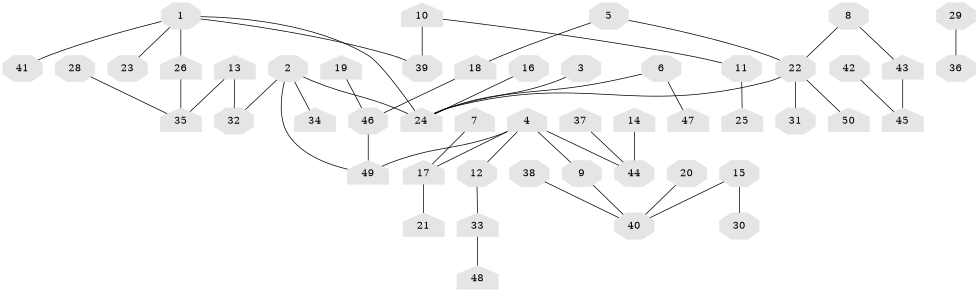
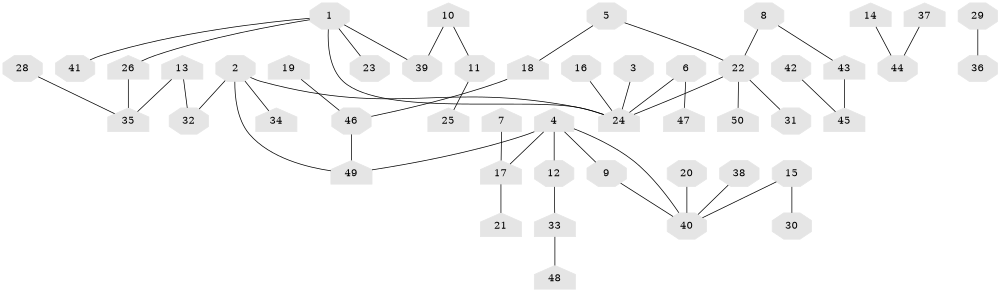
edge "4" -- "44": now "4" -- "40"
